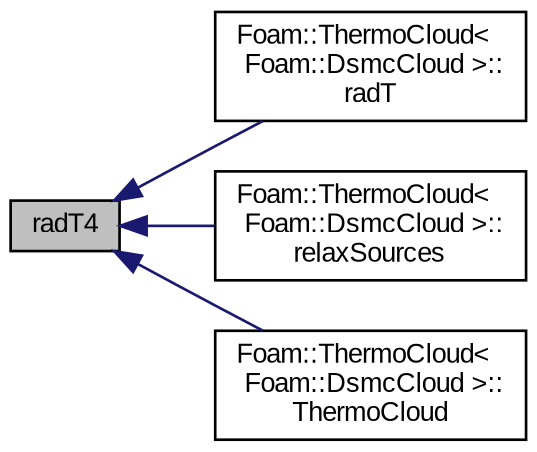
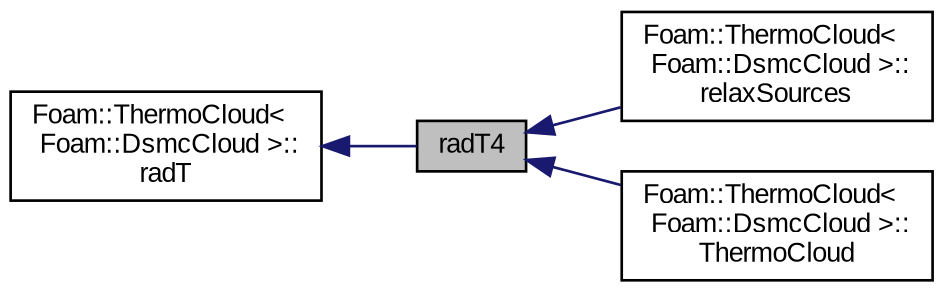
edge "Foam::ThermoCloud< Foam::DsmcCloud >:: radT" -> "radT4": reversed
